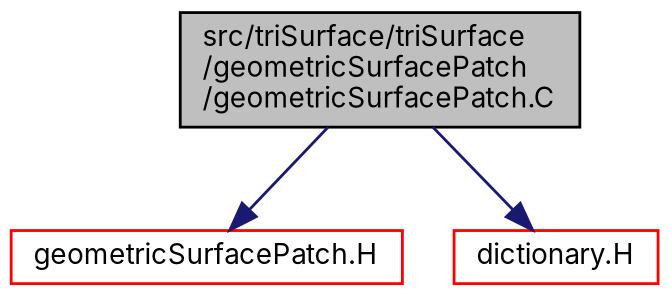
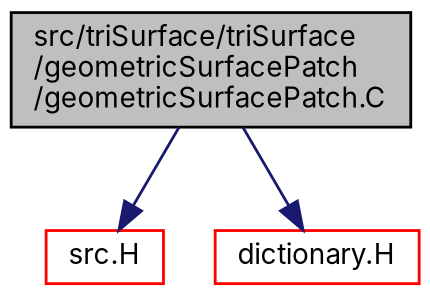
node "geometricSurfacePatch.H": label "geometricSurfacePatch.H" -> "src.H"
